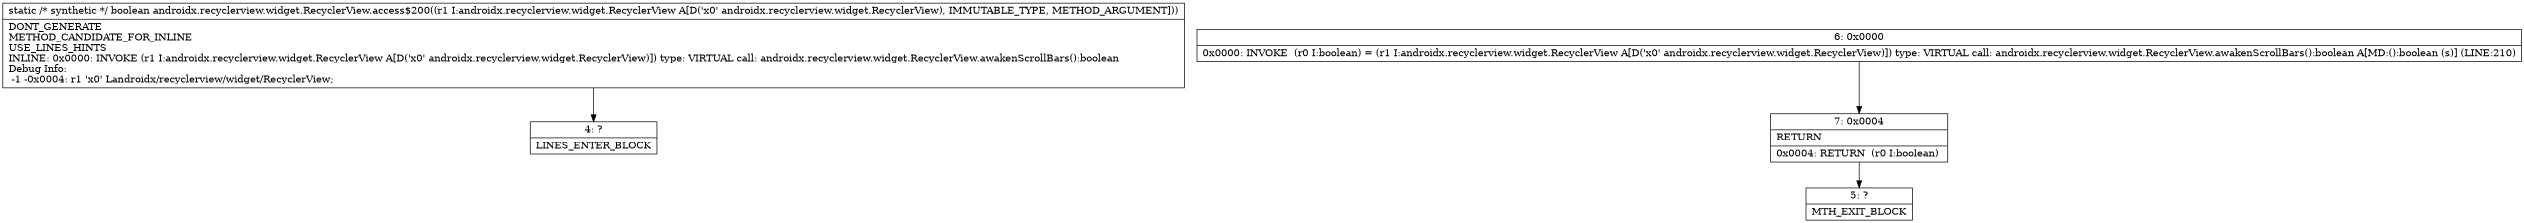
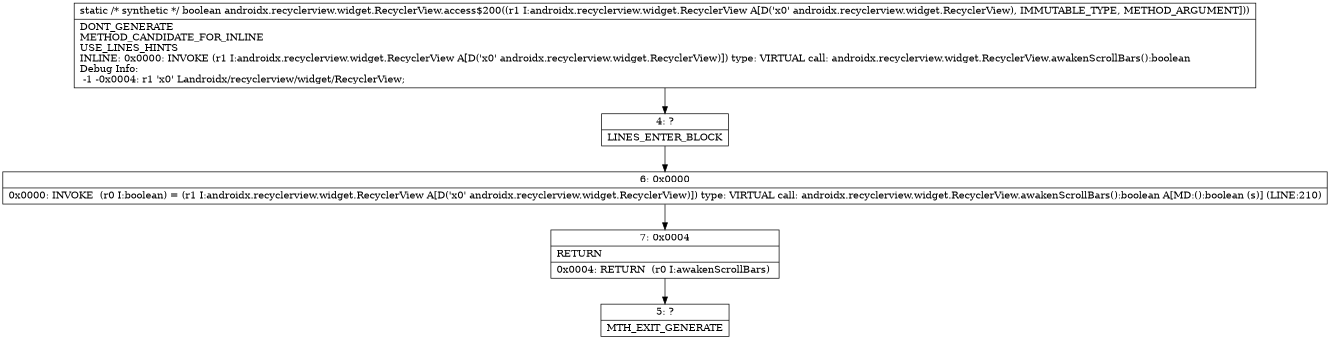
node "7: 0x0004": text "0x0004: RETURN  (r0 I:boolean)" -> "0x0004: RETURN  (r0 I:awakenScrollBars)"
edge "4: ?" -> "6: 0x0000": added
node "5: ?": text "MTH_EXIT_BLOCK" -> "MTH_EXIT_GENERATE"
